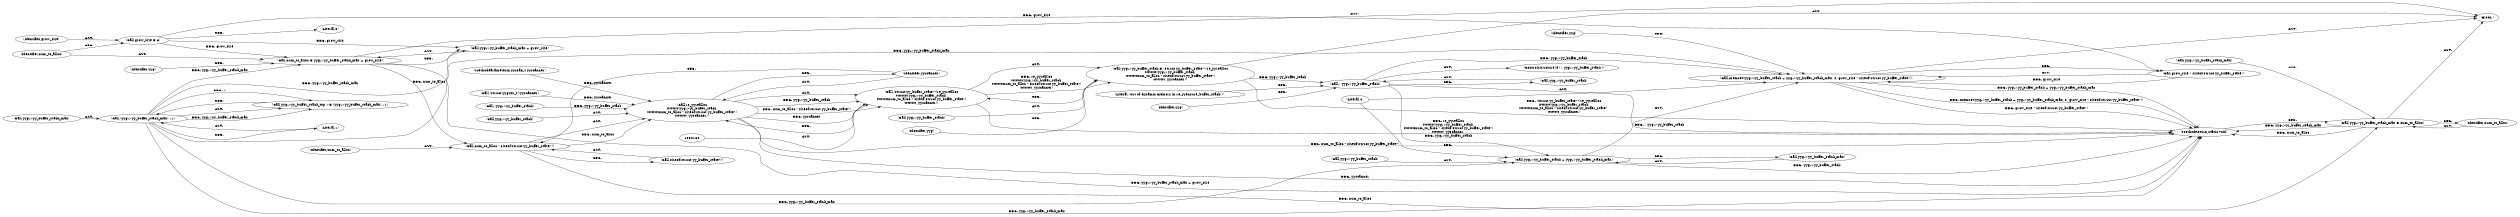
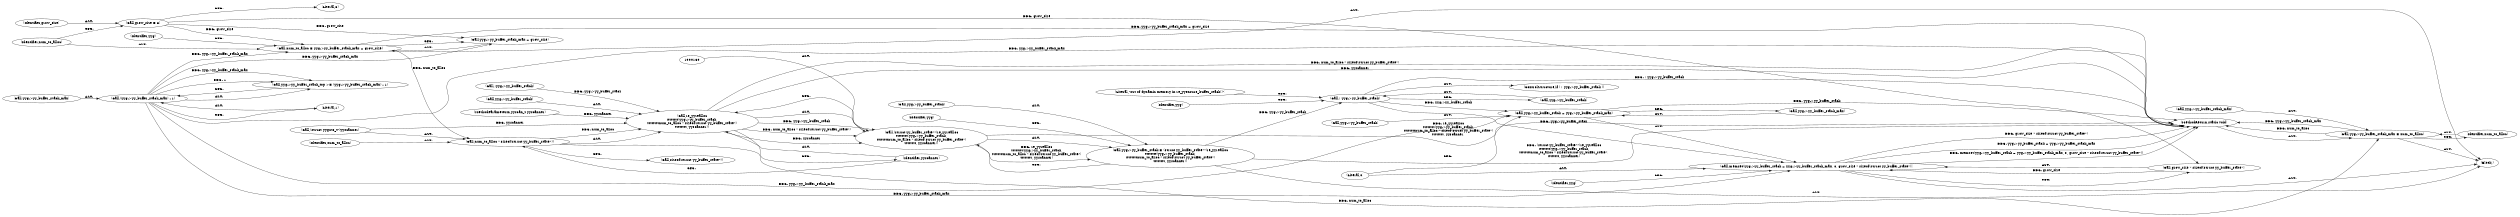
edge "(MethodReturn,static void)" -> "(Call,yyg->yy_buffer_stack_max = num_to_alloc)": label "CFG: " -> "AST: "
edge "(Call,sizeof(struct yy_buffer_state*))" -> "(Call,num_to_alloc * sizeof(struct yy_buffer_state*))": now "(Call,(struct yyguts_t*)yyscanner)" -> "(Call,num_to_alloc * sizeof(struct yy_buffer_state*))"
